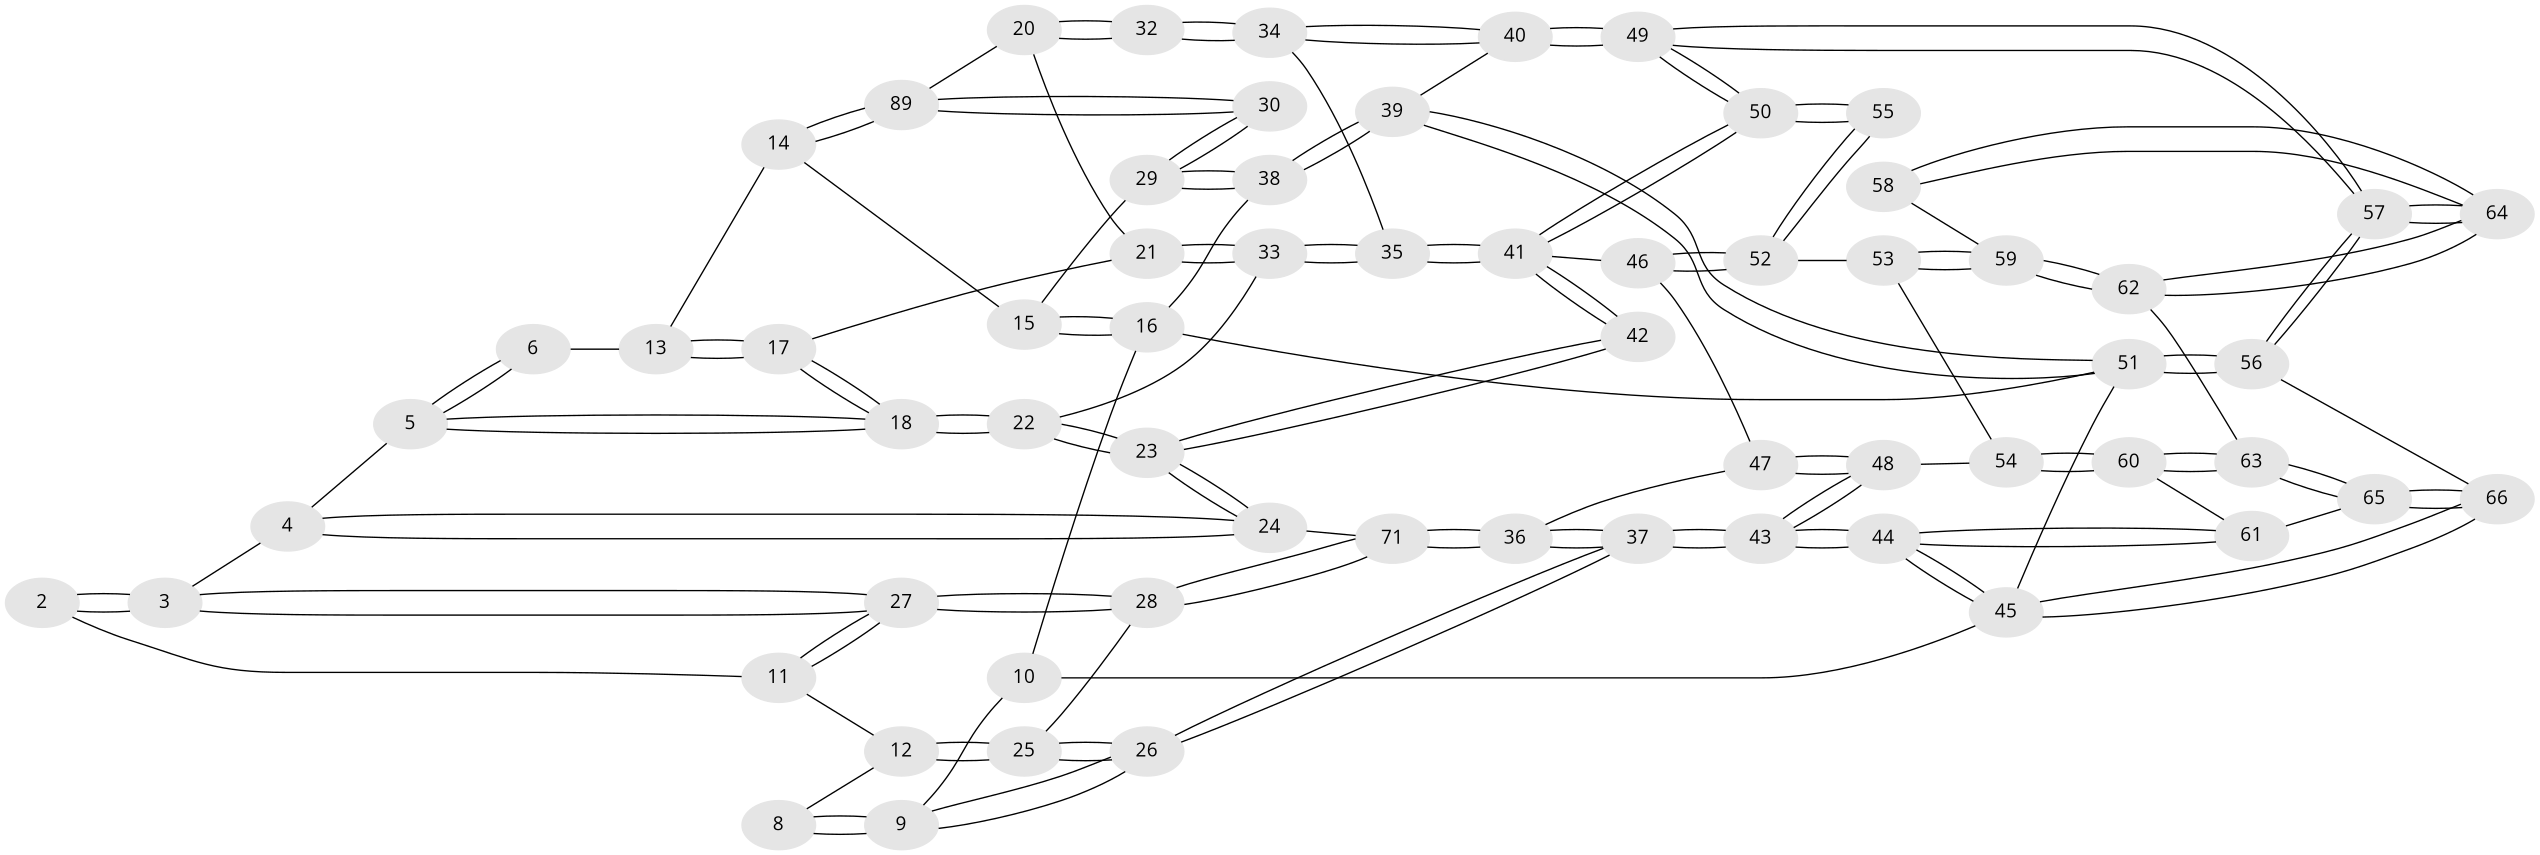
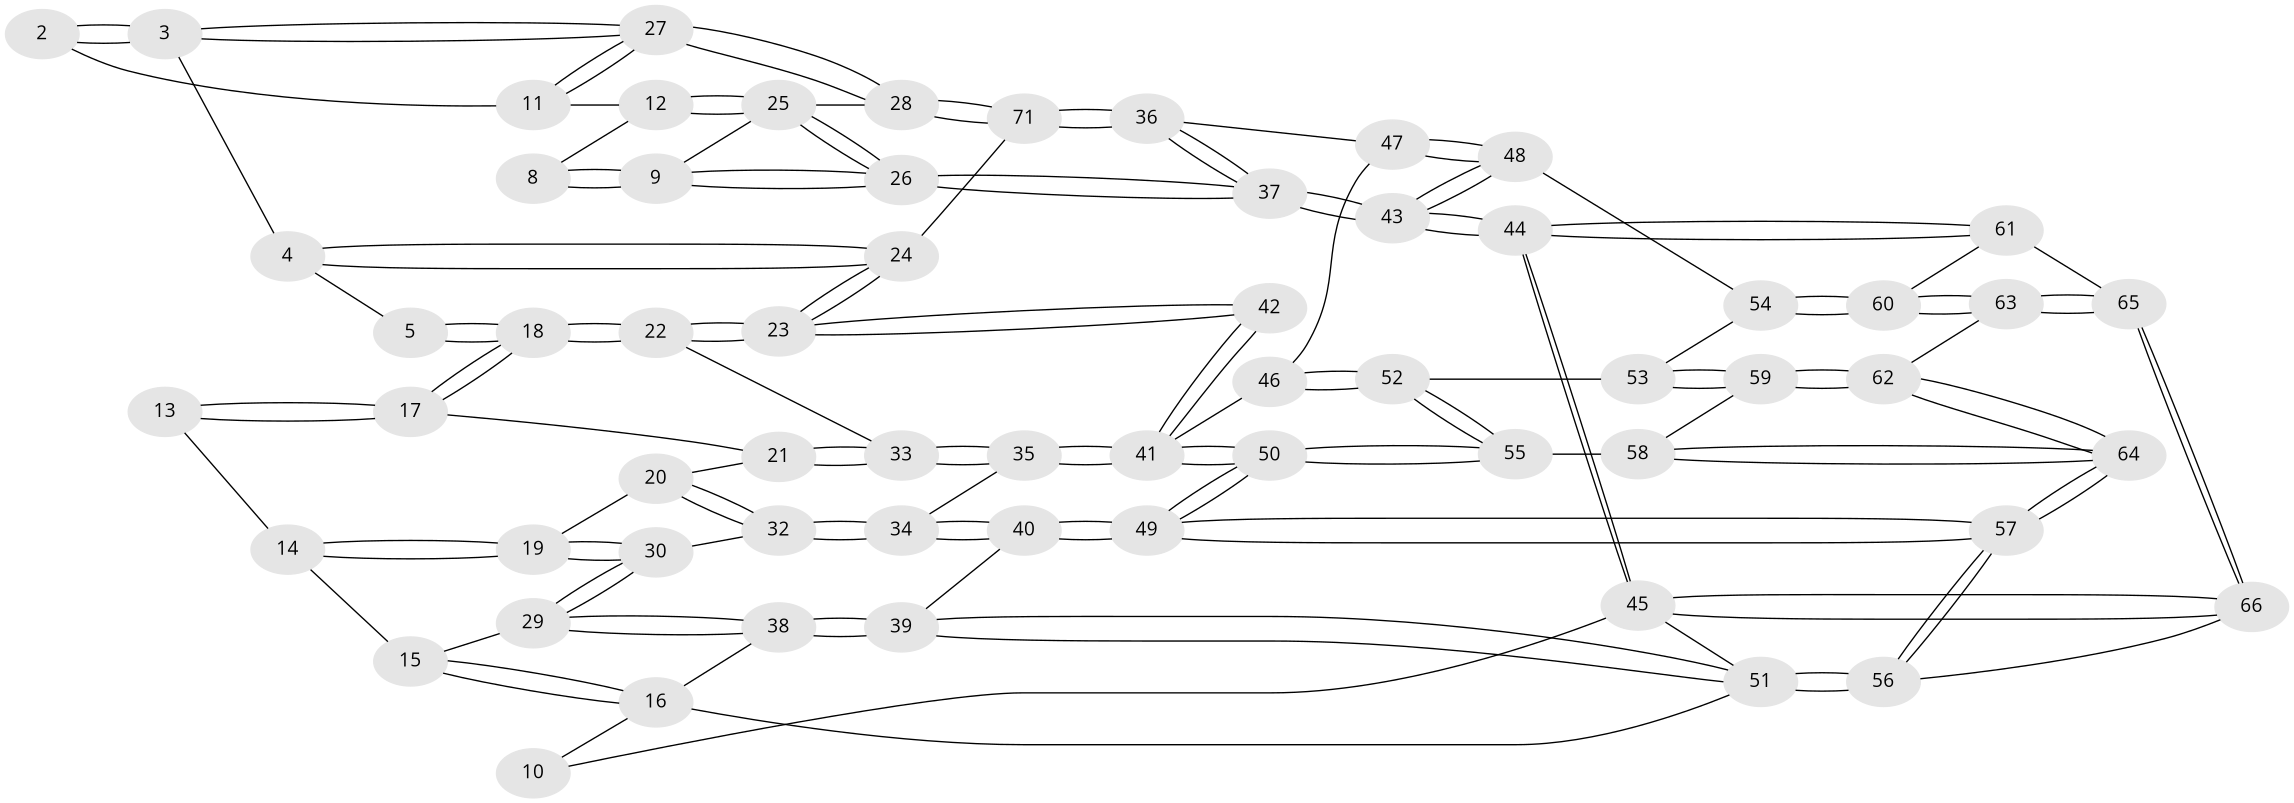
node "89": label "89" -> "19"
node "6": removed
edge "55" -- "58": added
edge "32" -- "30": added
edge "10" -- "9": now "25" -- "9"
